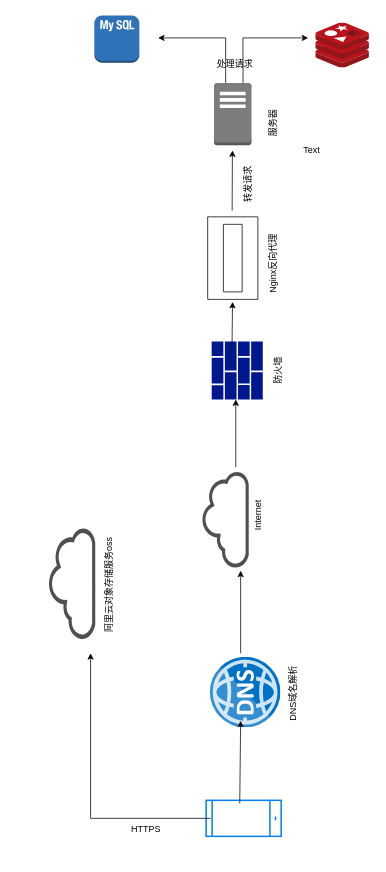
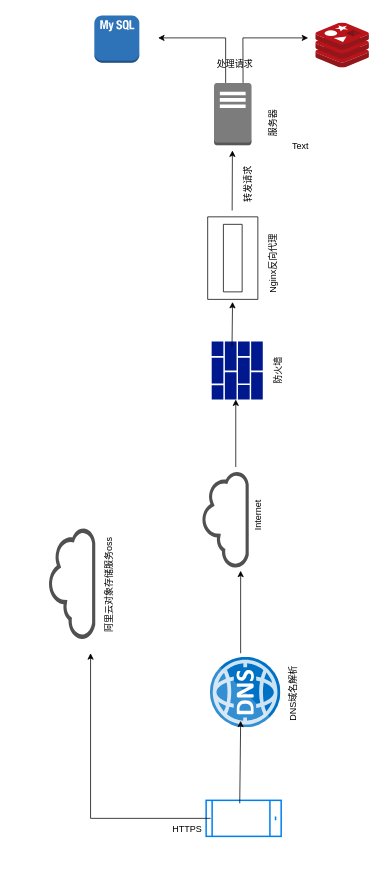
node "Text": moved (312, 150) -> (300, 147)
node "HTTPS": moved (146, 829) -> (187, 829)
